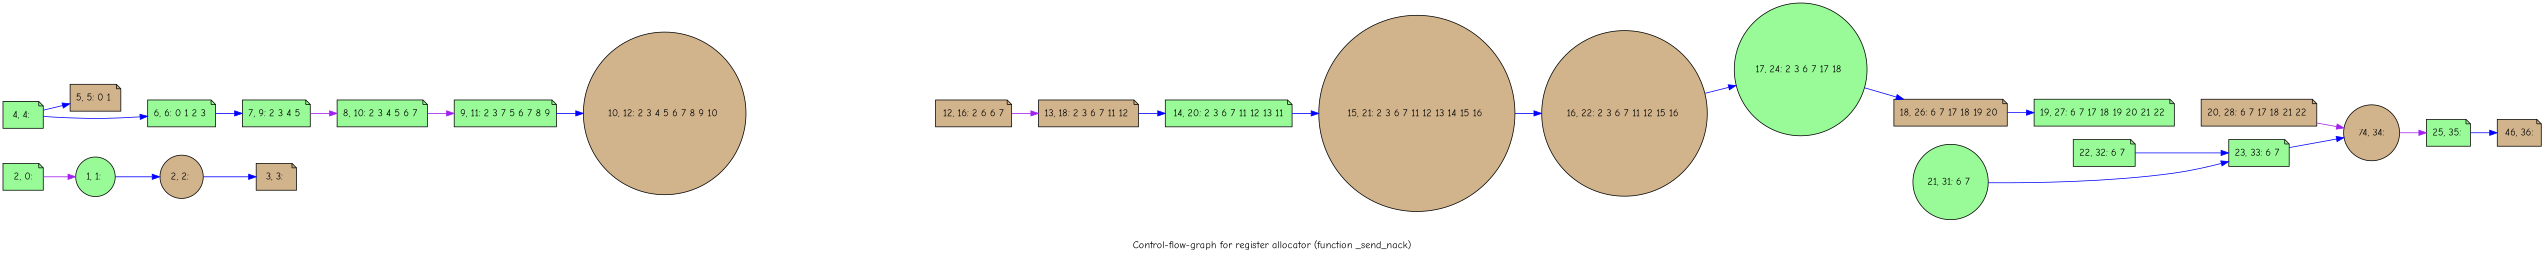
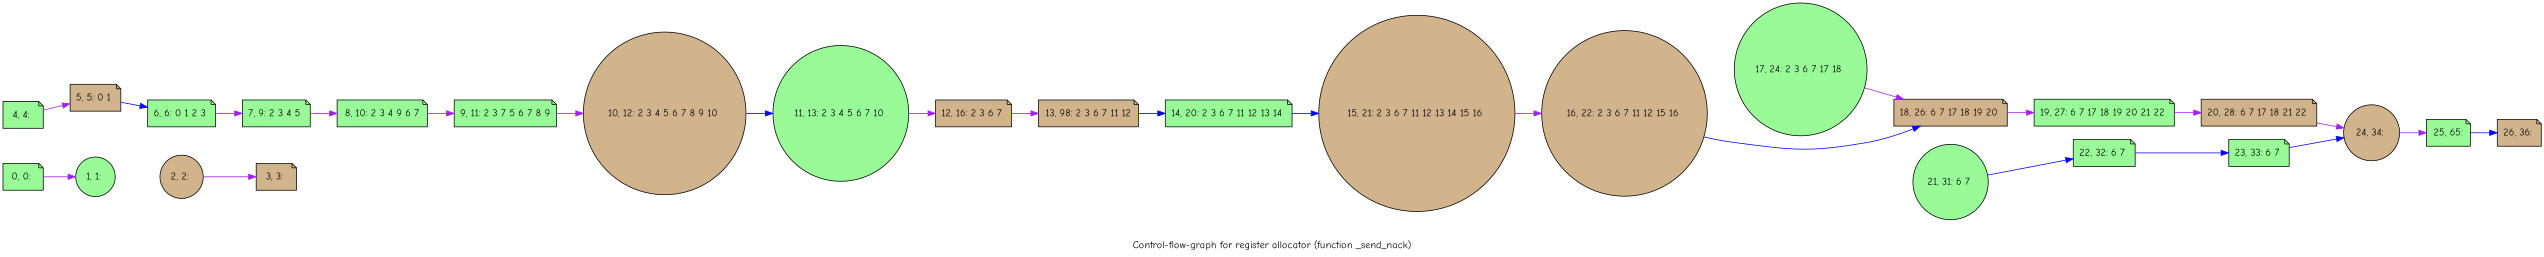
edge "16, 22: 2 3 6 7 11 12 15 16" -> "17, 24: 2 3 6 7 17 18": now "16, 22: 2 3 6 7 11 12 15 16" -> "18, 26: 6 7 17 18 19 20"
edge "17, 24: 2 3 6 7 17 18" -> "18, 26: 6 7 17 18 19 20": color blue -> purple
edge "4, 4:" -> "5, 5: 0 1": color blue -> purple
edge "6, 6: 0 1 2 3" -> "7, 9: 2 3 4 5": color blue -> purple
node "8, 10: 2 3 4 5 6 7": label "8, 10: 2 3 4 5 6 7" -> "8, 10: 2 3 4 9 6 7"
edge "9, 11: 2 3 7 5 6 7 8 9" -> "10, 12: 2 3 4 5 6 7 8 9 10": color blue -> purple
node "11, 13: 2 3 4 5 6 7 10": added
node "12, 16: 2 6 6 7": label "12, 16: 2 6 6 7" -> "12, 16: 2 3 6 7"
node "13, 18: 2 3 6 7 11 12": label "13, 18: 2 3 6 7 11 12" -> "13, 98: 2 3 6 7 11 12"
node "14, 20: 2 3 6 7 11 12 13 11": label "14, 20: 2 3 6 7 11 12 13 11" -> "14, 20: 2 3 6 7 11 12 13 14"
edge "15, 21: 2 3 6 7 11 12 13 14 15 16" -> "16, 22: 2 3 6 7 11 12 15 16": color blue -> purple
edge "18, 26: 6 7 17 18 19 20" -> "19, 27: 6 7 17 18 19 20 21 22": color blue -> purple
edge "19, 27: 6 7 17 18 19 20 21 22" -> "20, 28: 6 7 17 18 21 22": added
edge "4, 4:" -> "6, 6: 0 1 2 3": now "5, 5: 0 1" -> "6, 6: 0 1 2 3"
node "74, 34:": label "74, 34:" -> "24, 34:"
node "25, 35:": label "25, 35:" -> "25, 65:"
node "46, 36:": label "46, 36:" -> "26, 36:"
node "2, 0:": label "2, 0:" -> "0, 0:"
edge "1, 1:" -> "2, 2:": removed
edge "2, 2:" -> "3, 3:": color blue -> purple
edge "21, 31: 6 7" -> "23, 33: 6 7": now "21, 31: 6 7" -> "22, 32: 6 7"
